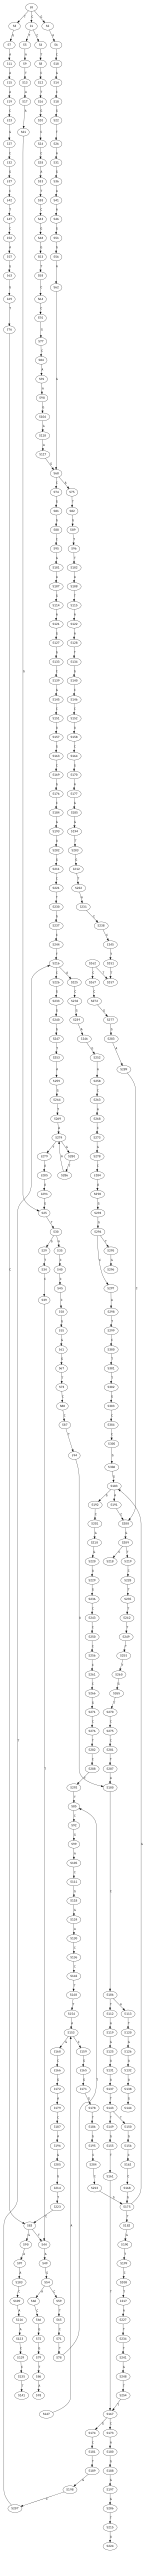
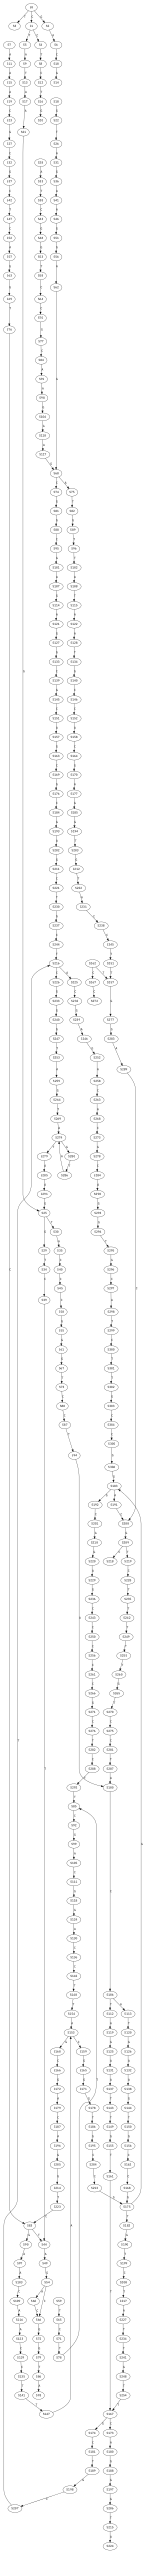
edge "S3" -> "S7": removed, label "G"
edge "S14" -> "S18": removed, label "C"
node "S24": removed
edge "S272" -> "S277": now "S257" -> "S277"
edge "S30" -> "S29": now "S25" -> "S29"
edge "S294" -> "S297": now "S296" -> "S297"
edge "S143" -> "S150": now "S144" -> "S150"
edge "S54" -> "S59": now "S54" -> "S66"
edge "S141" -> "S147": added, label "T"
